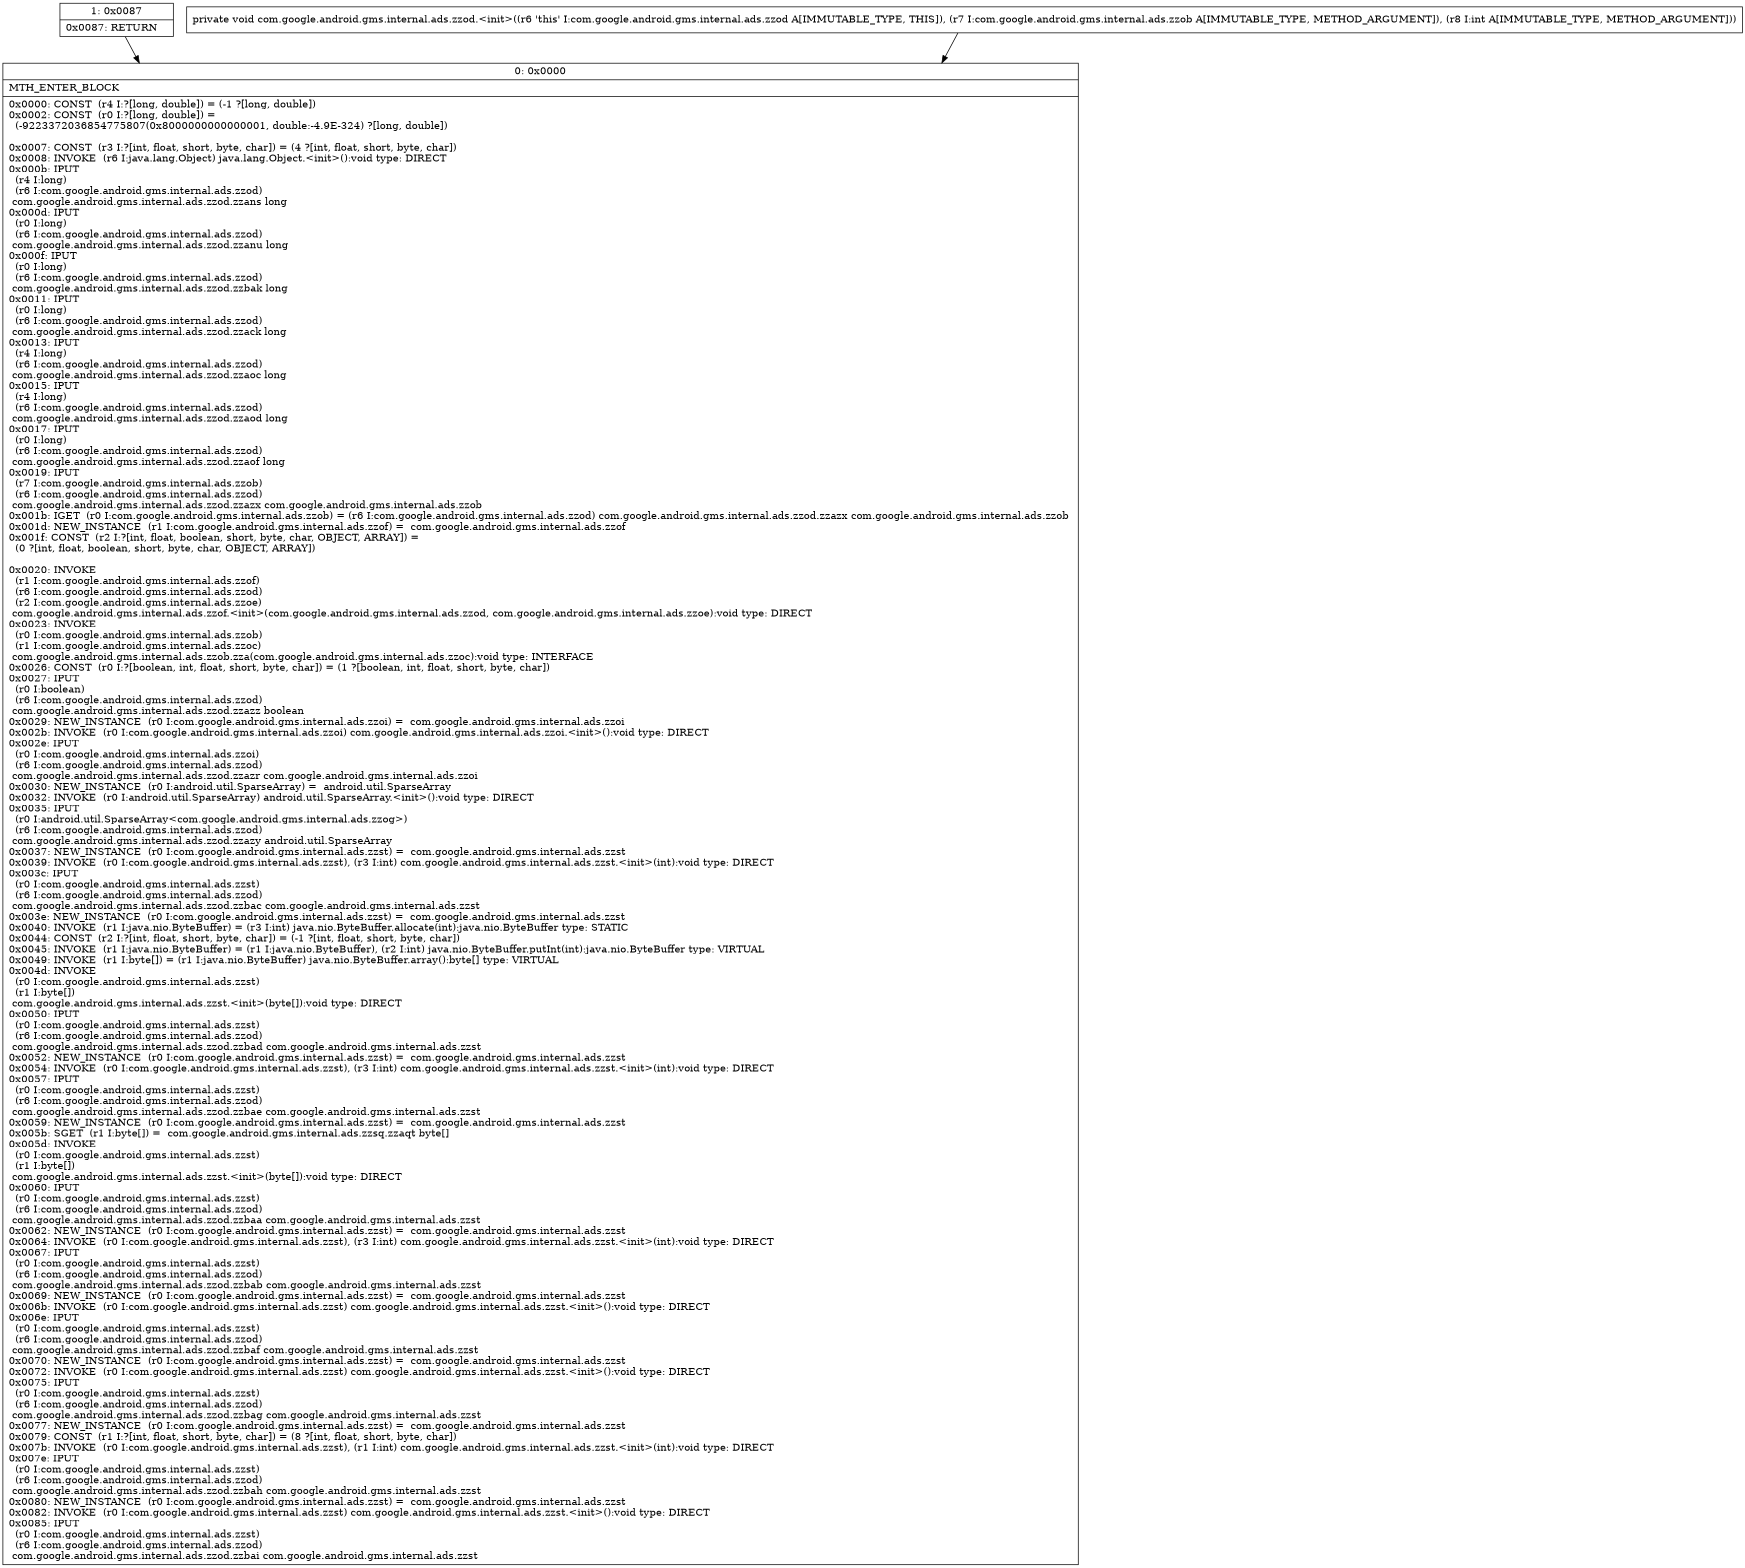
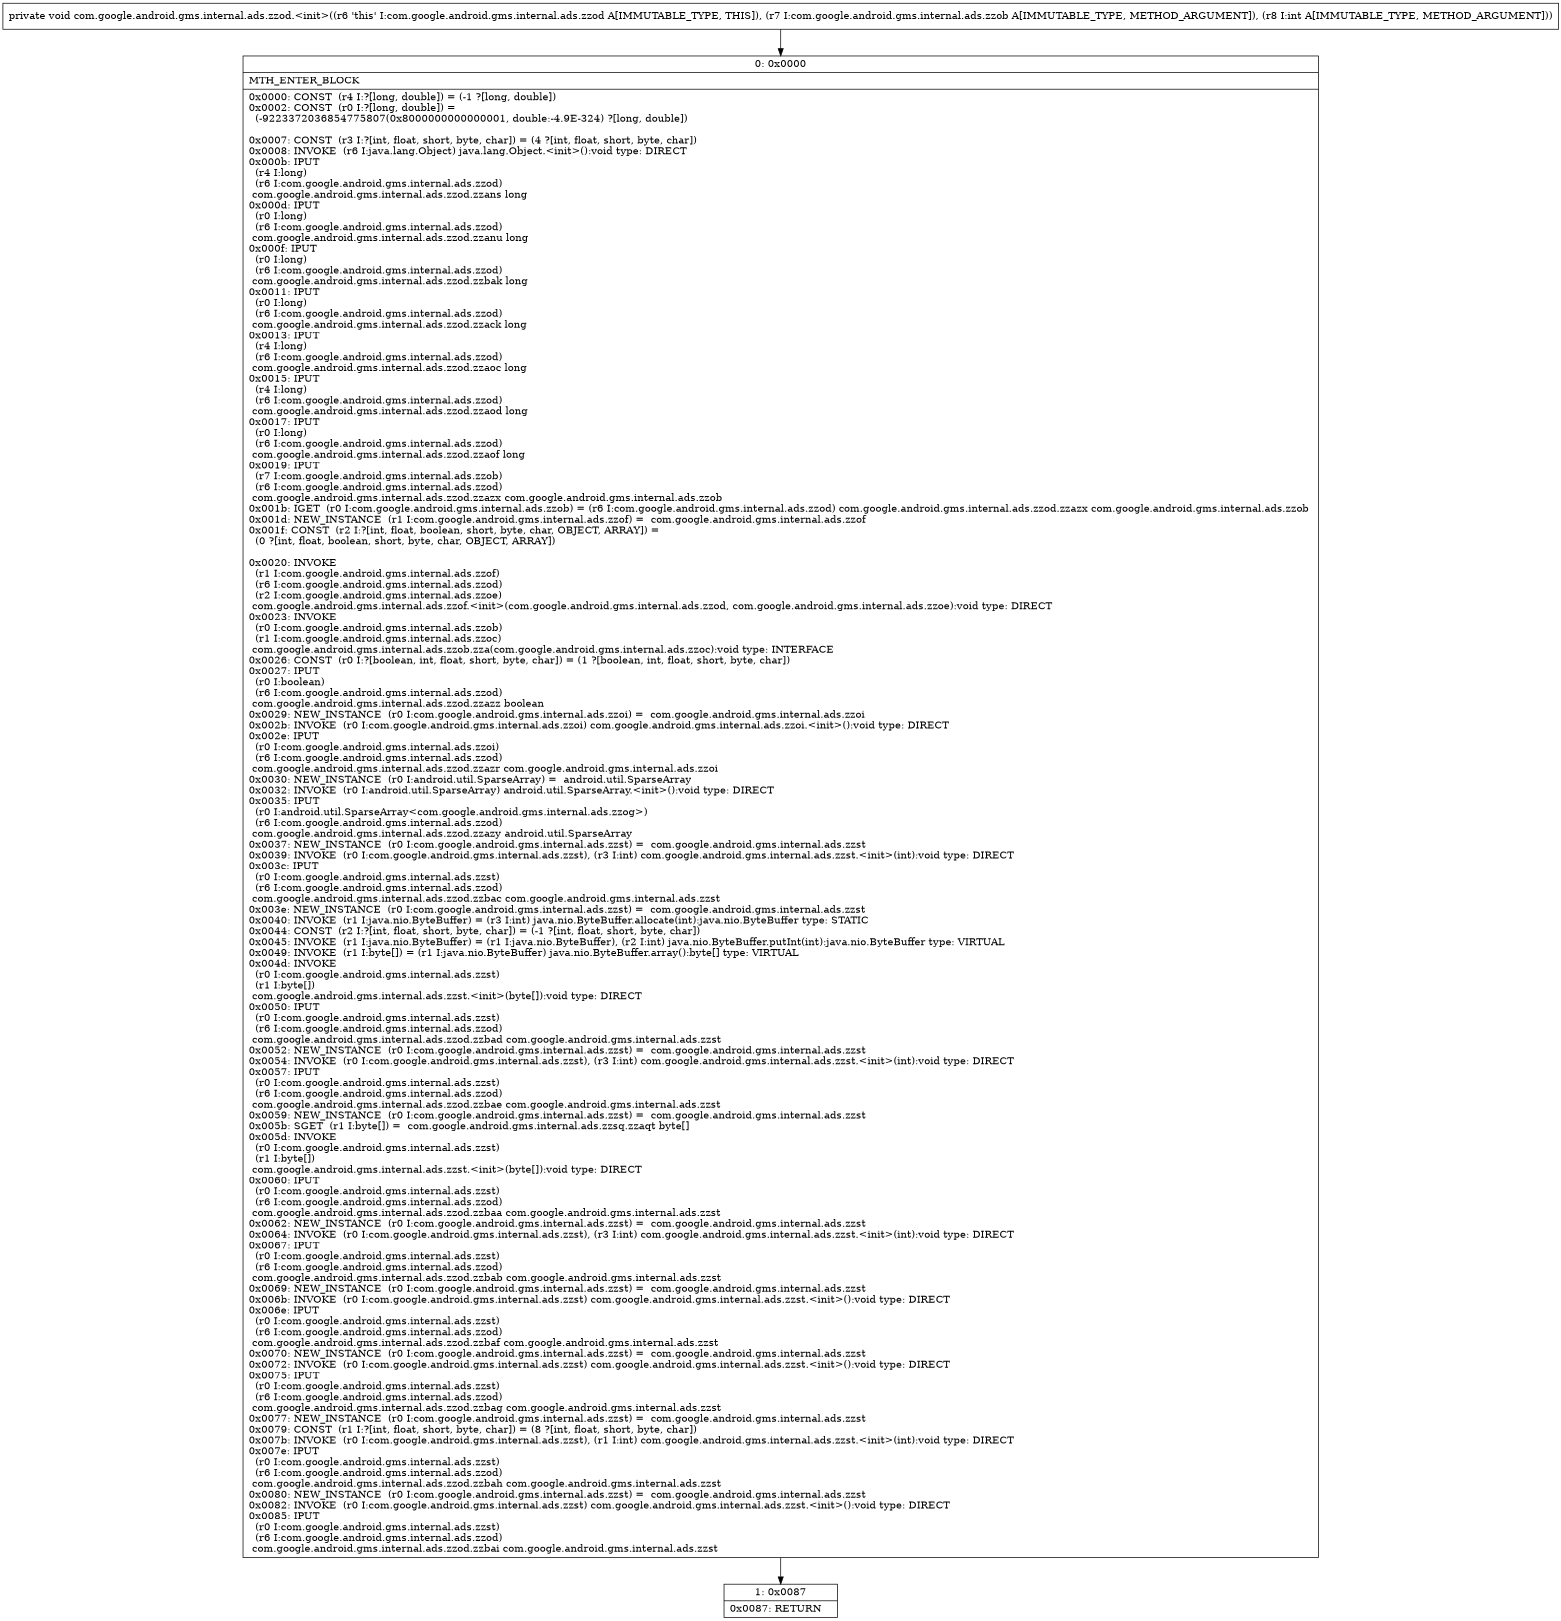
edge "1: 0x0087" -> "0: 0x0000": reversed
